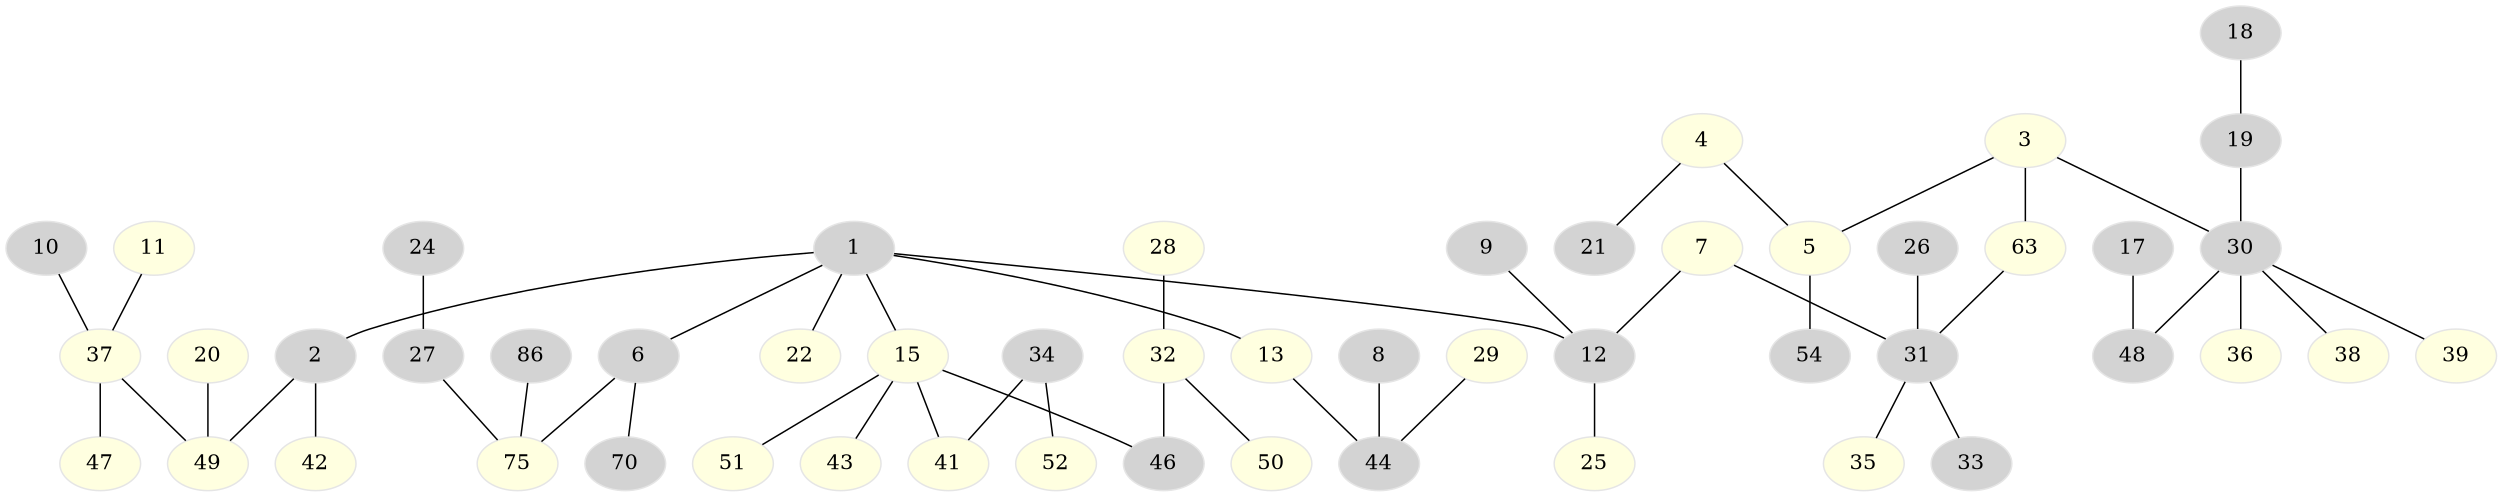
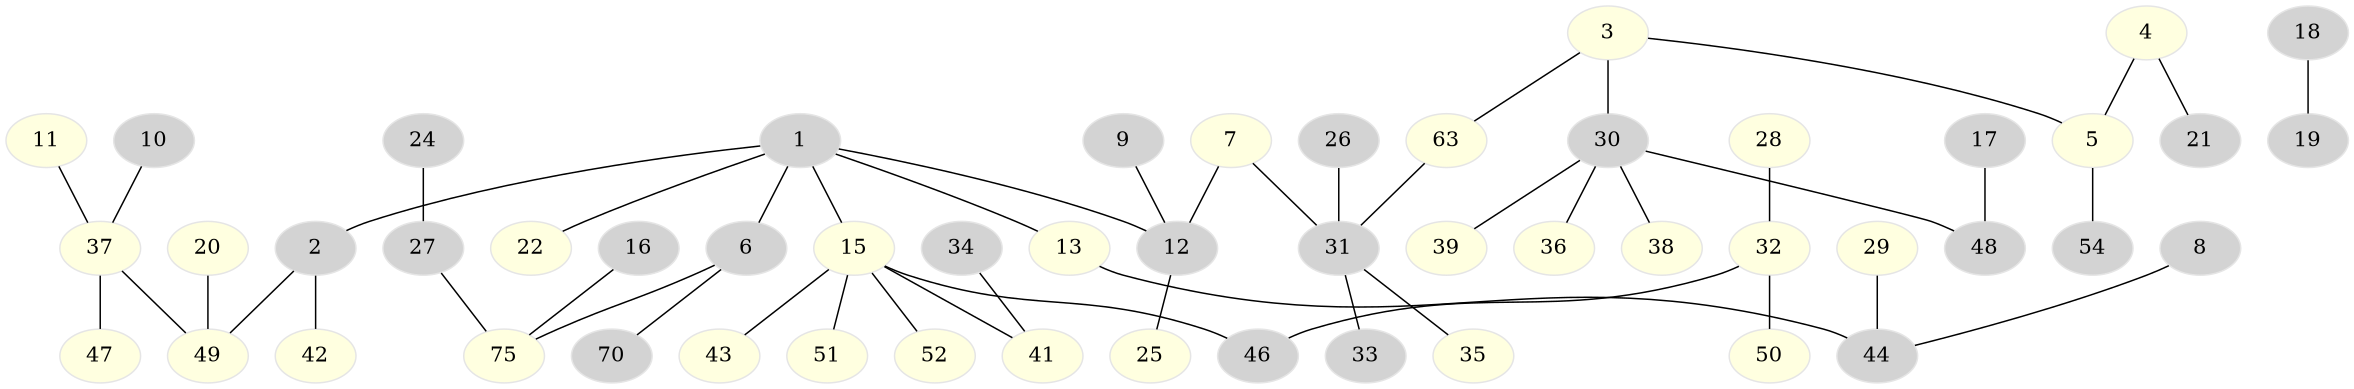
edge "19" -- "30": removed
node "86": label "86" -> "16"
edge "34" -- "52": now "15" -- "52"
